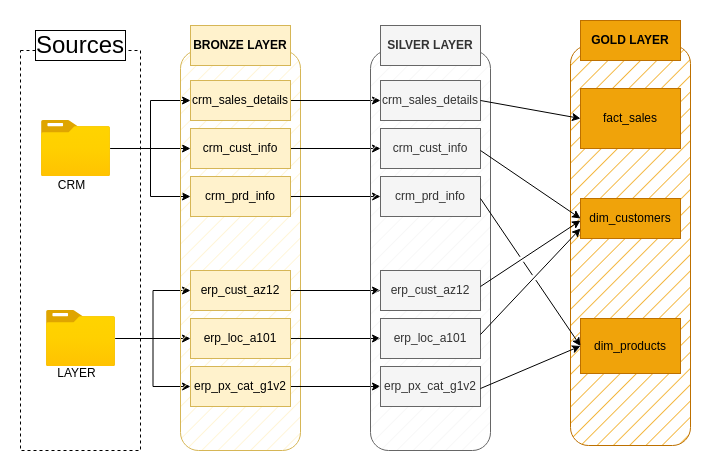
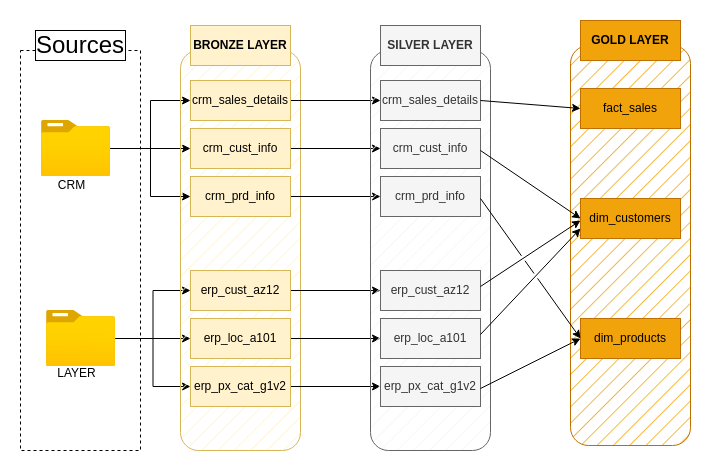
node "fact_sales": size 100x60 -> 100x40
node "dim_products": size 100x55 -> 100x40
